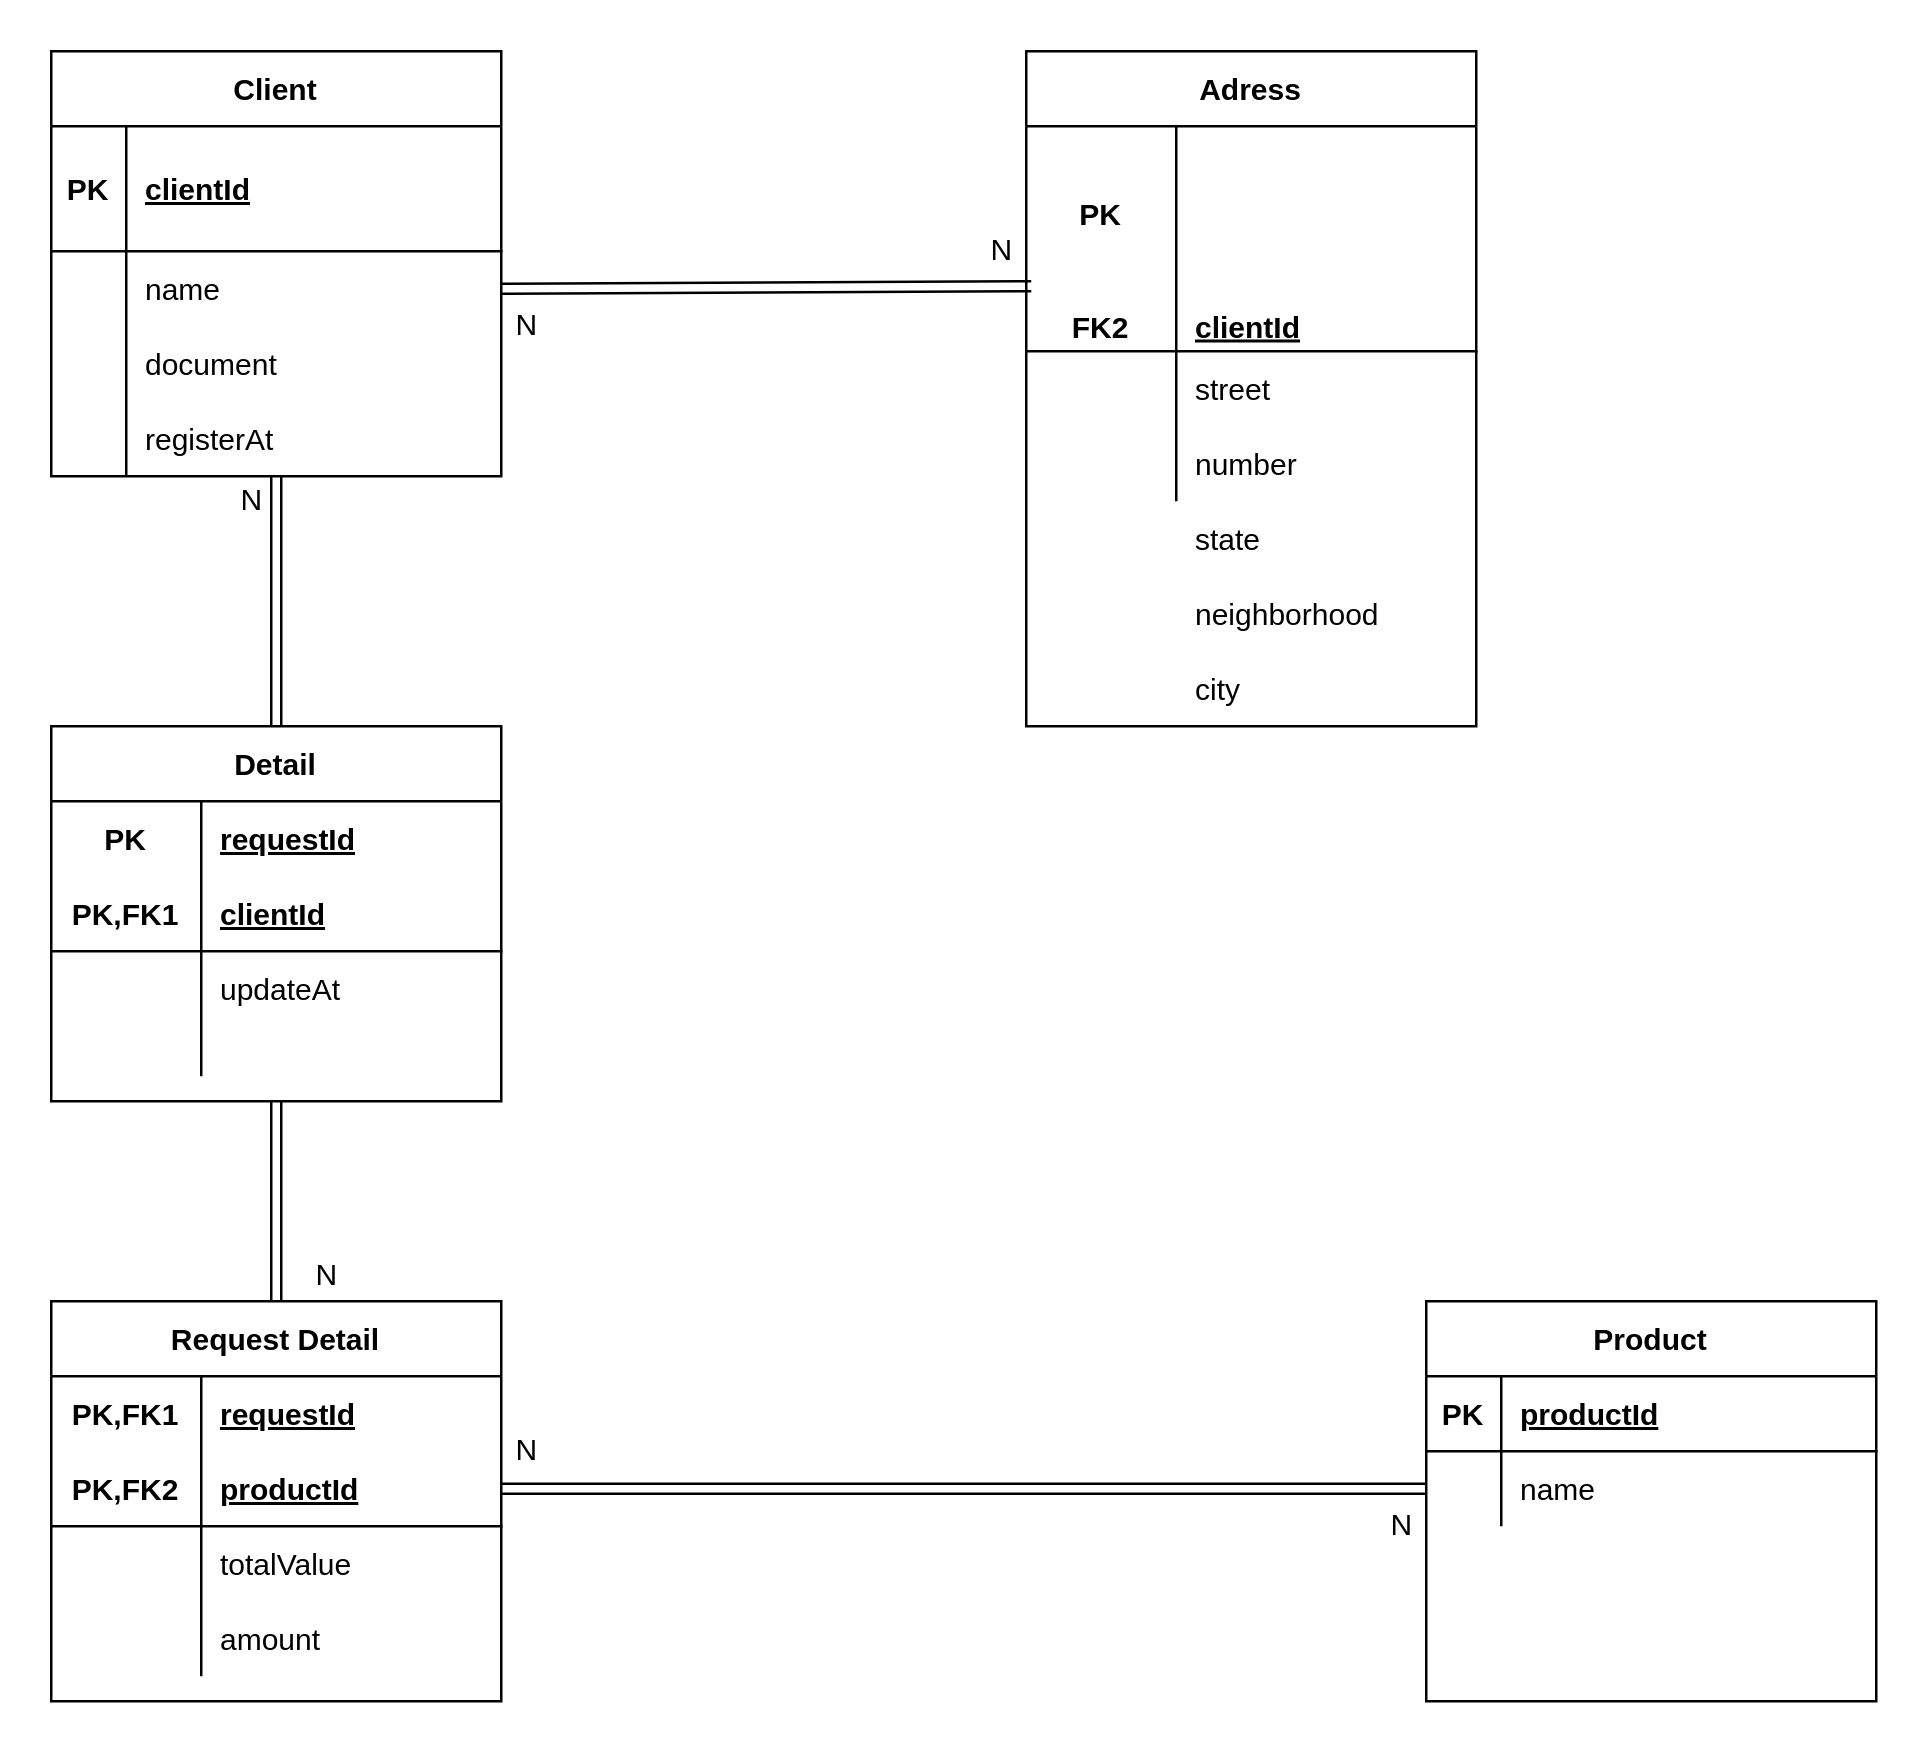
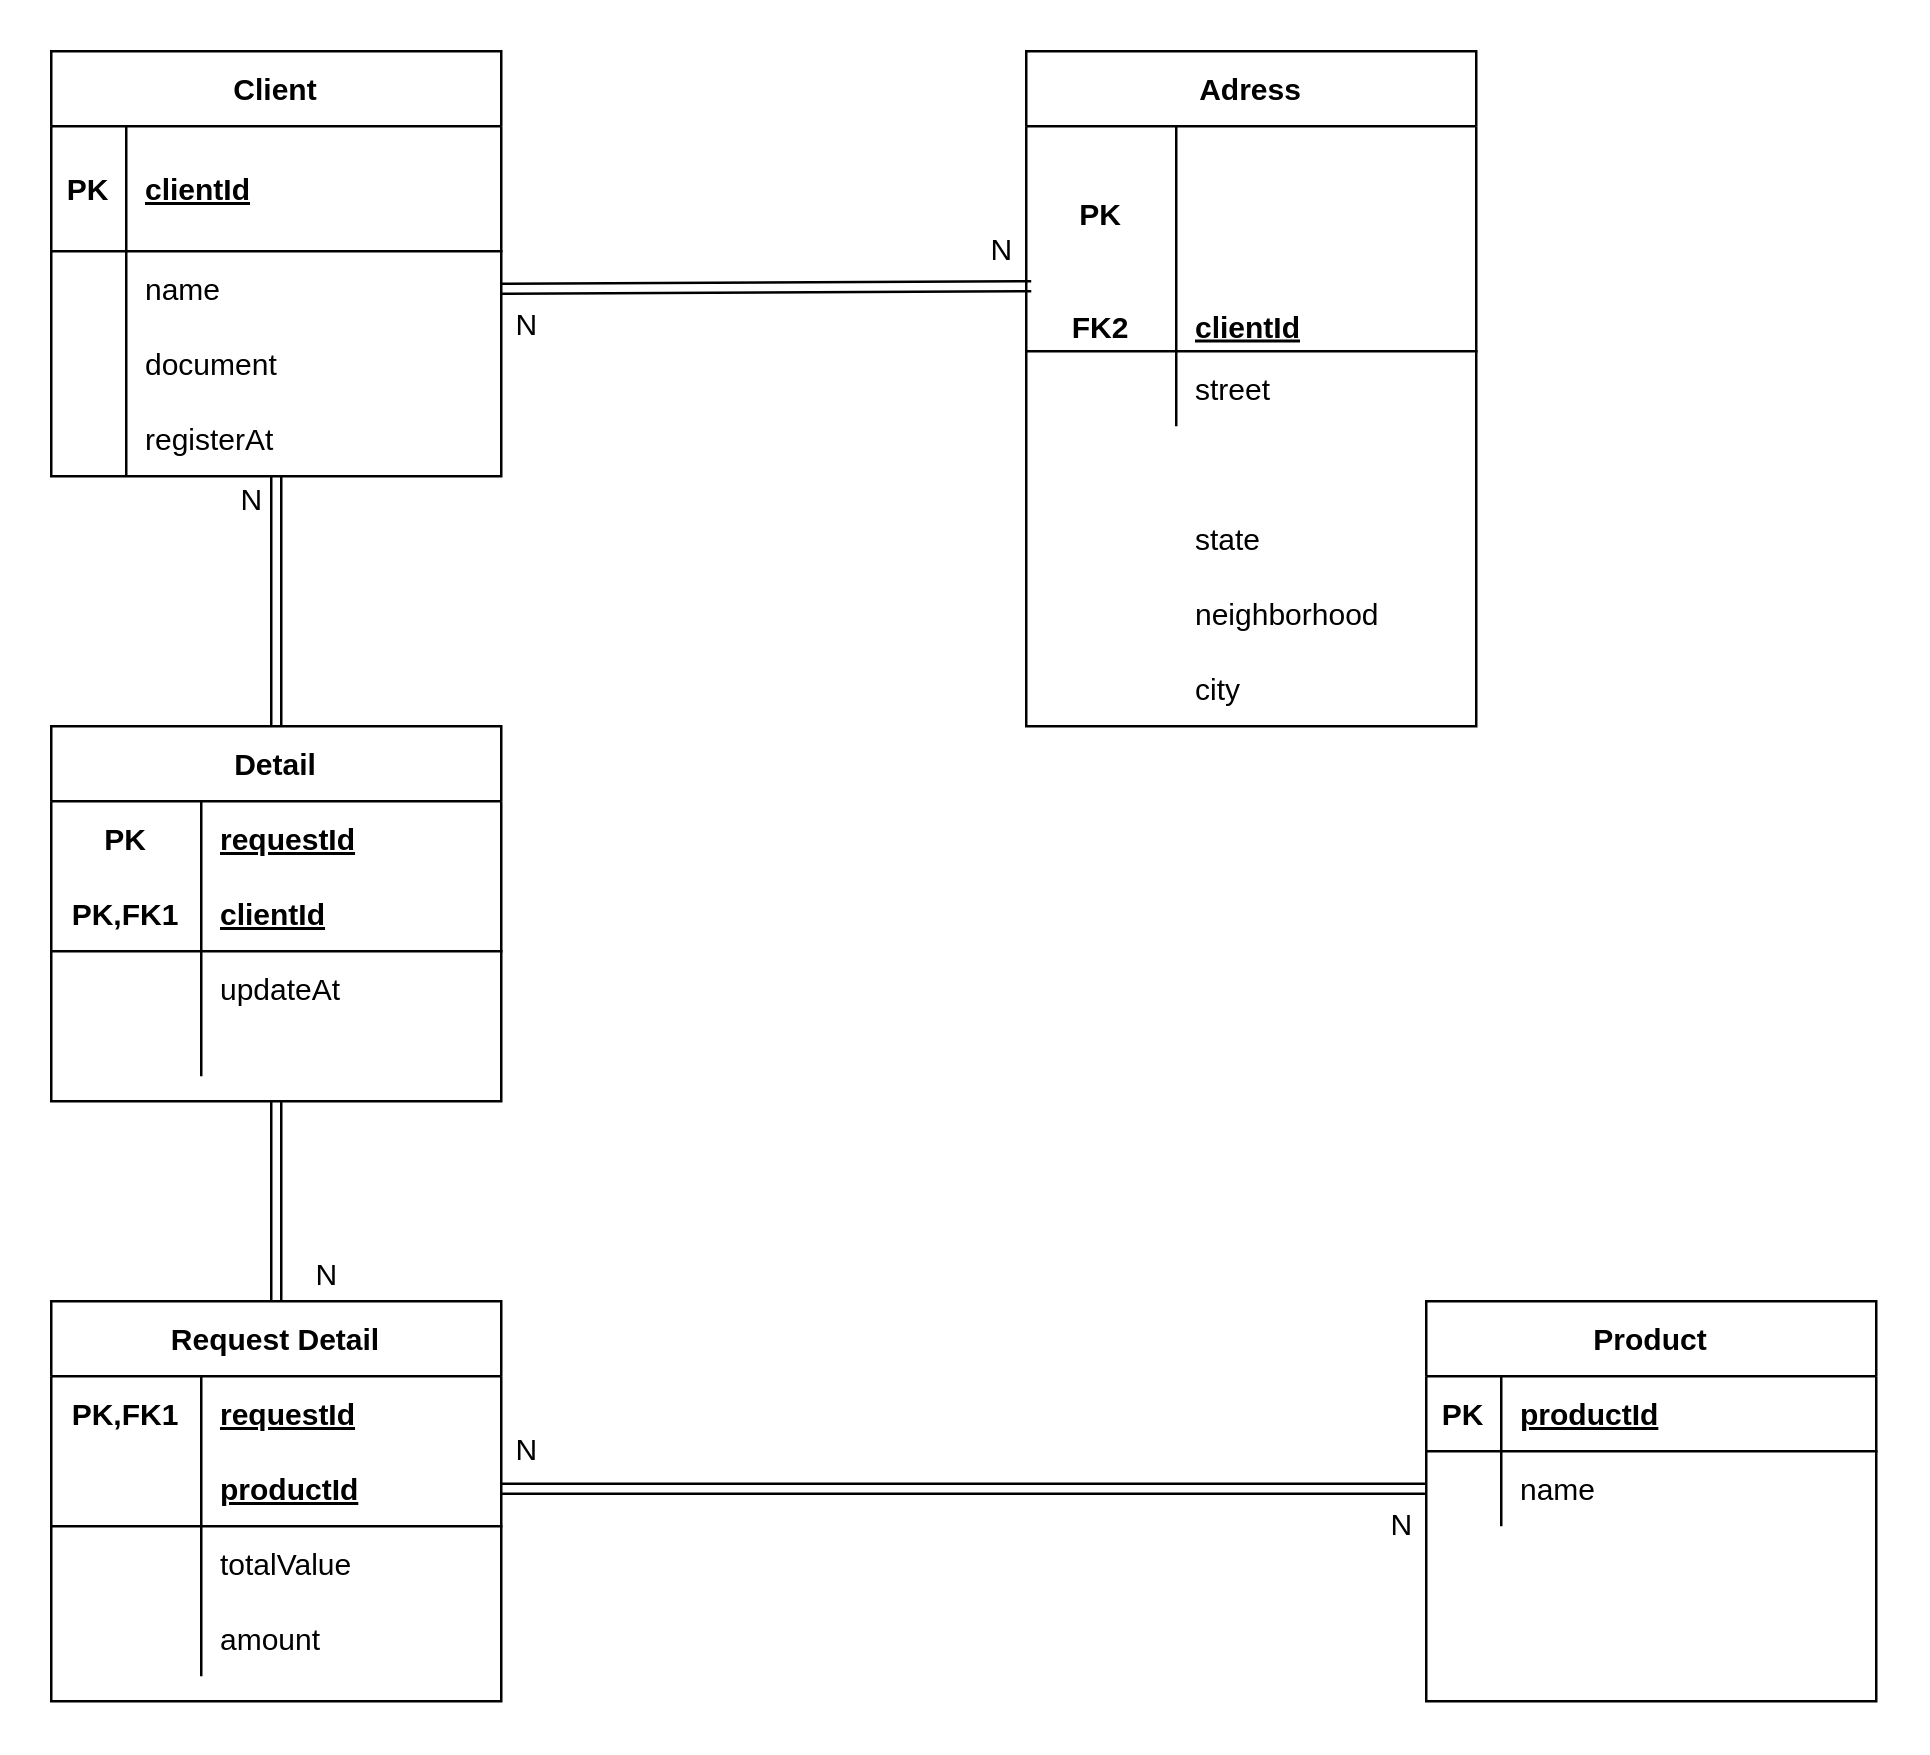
node "number": removed
node "PK,FK2": removed
